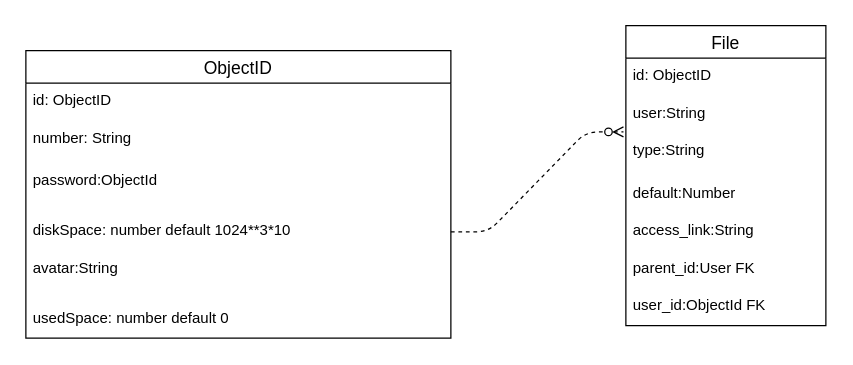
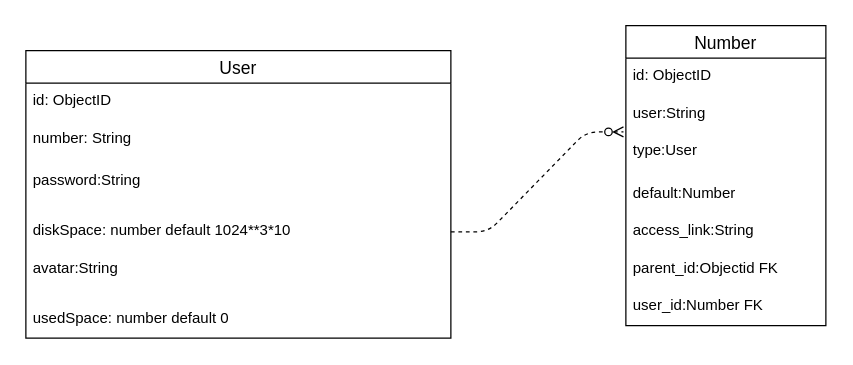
node "File": label "File" -> "Number"
node "ObjectID": label "ObjectID" -> "User"
node "type:String": label "type:String" -> "type:User"
node "password:ObjectId": label "password:ObjectId" -> "password:String"
node "parent_id:User FK": label "parent_id:User FK" -> "parent_id:Objectid FK"
node "user_id:ObjectId FK": label "user_id:ObjectId FK" -> "user_id:Number FK"
